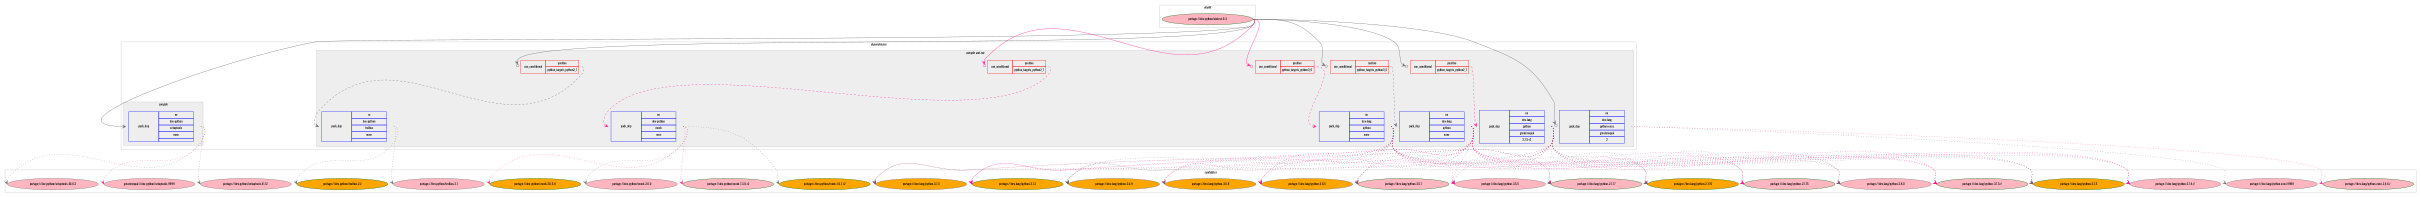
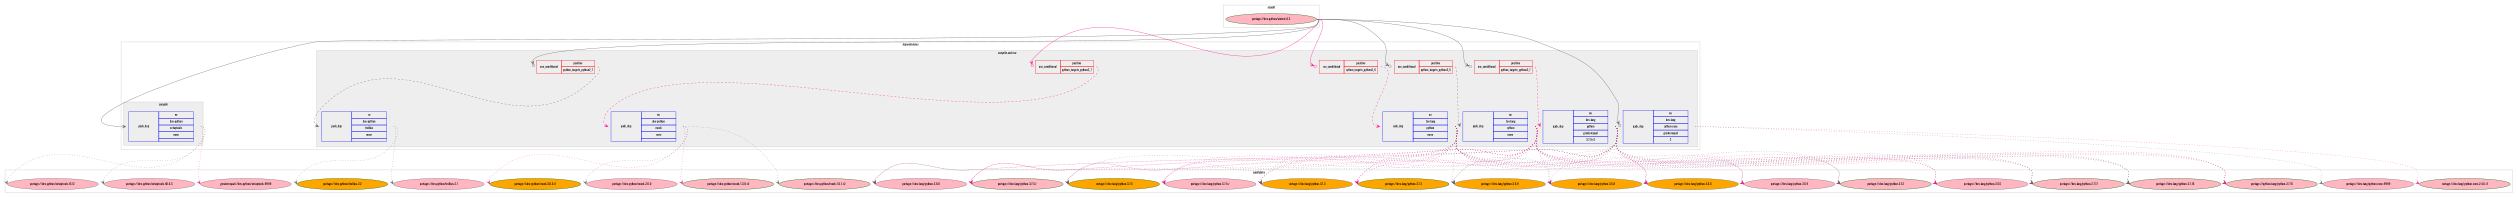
node "portage://dev-python/mock-1.0.1-r2": fillcolor orange -> lightpink
node "portage://dev-lang/python-2.7.16": fillcolor orange -> lightpink
node "portage://dev-lang/python-3.5.9": added
node "portage://dev-lang/python-2.7.15": label "portage://dev-lang/python-2.7.15" -> "portage://python-lang/python-2.7.15"
